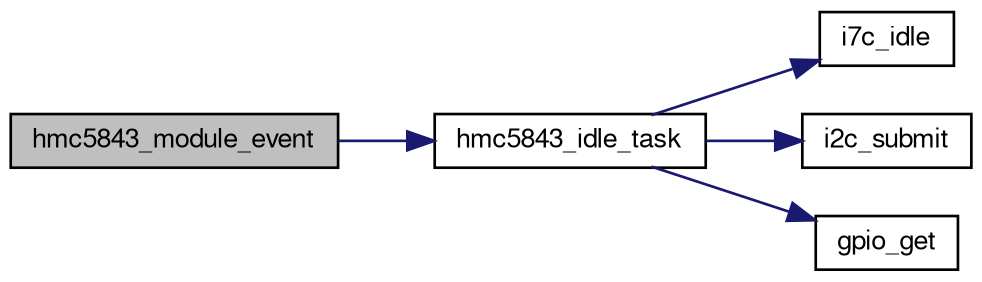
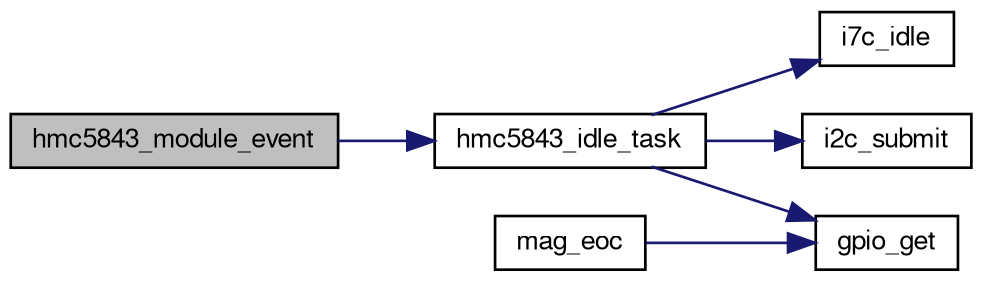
node "mag_eoc": added
